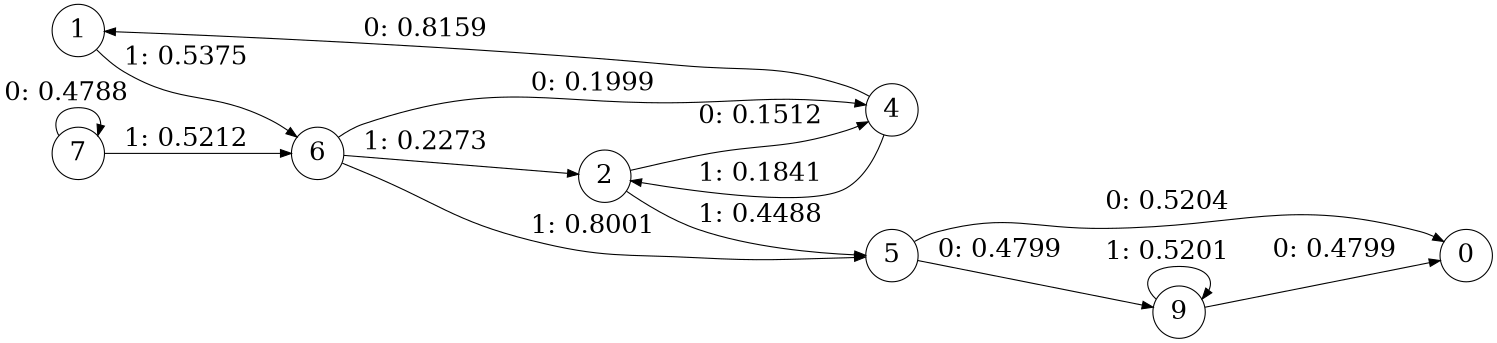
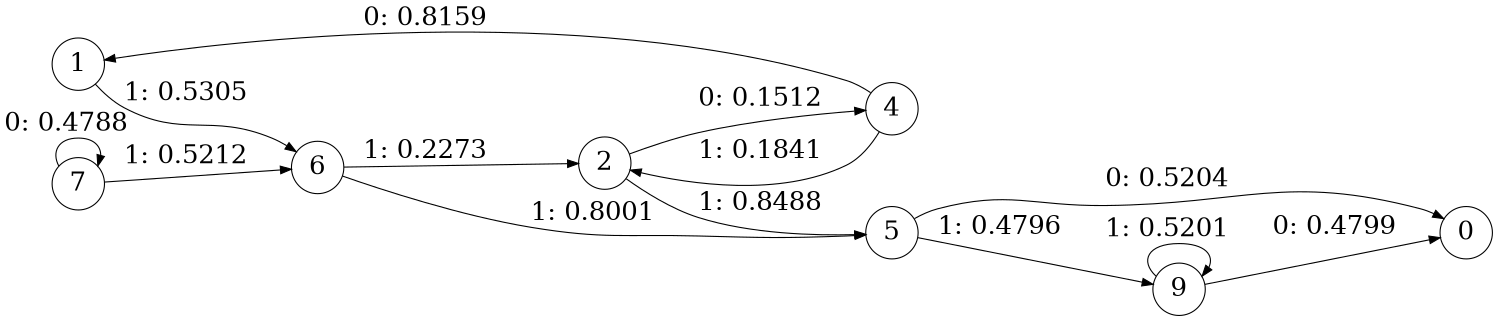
edge "1" -> "6": label "1: 0.5375   " -> "1: 0.5305   "
edge "6" -> "4": removed, label "0: 0.1999"
edge "2" -> "5": label "1: 0.4488   " -> "1: 0.8488   "
edge "5" -> "9": label "0: 0.4799   " -> "1: 0.4796   "
